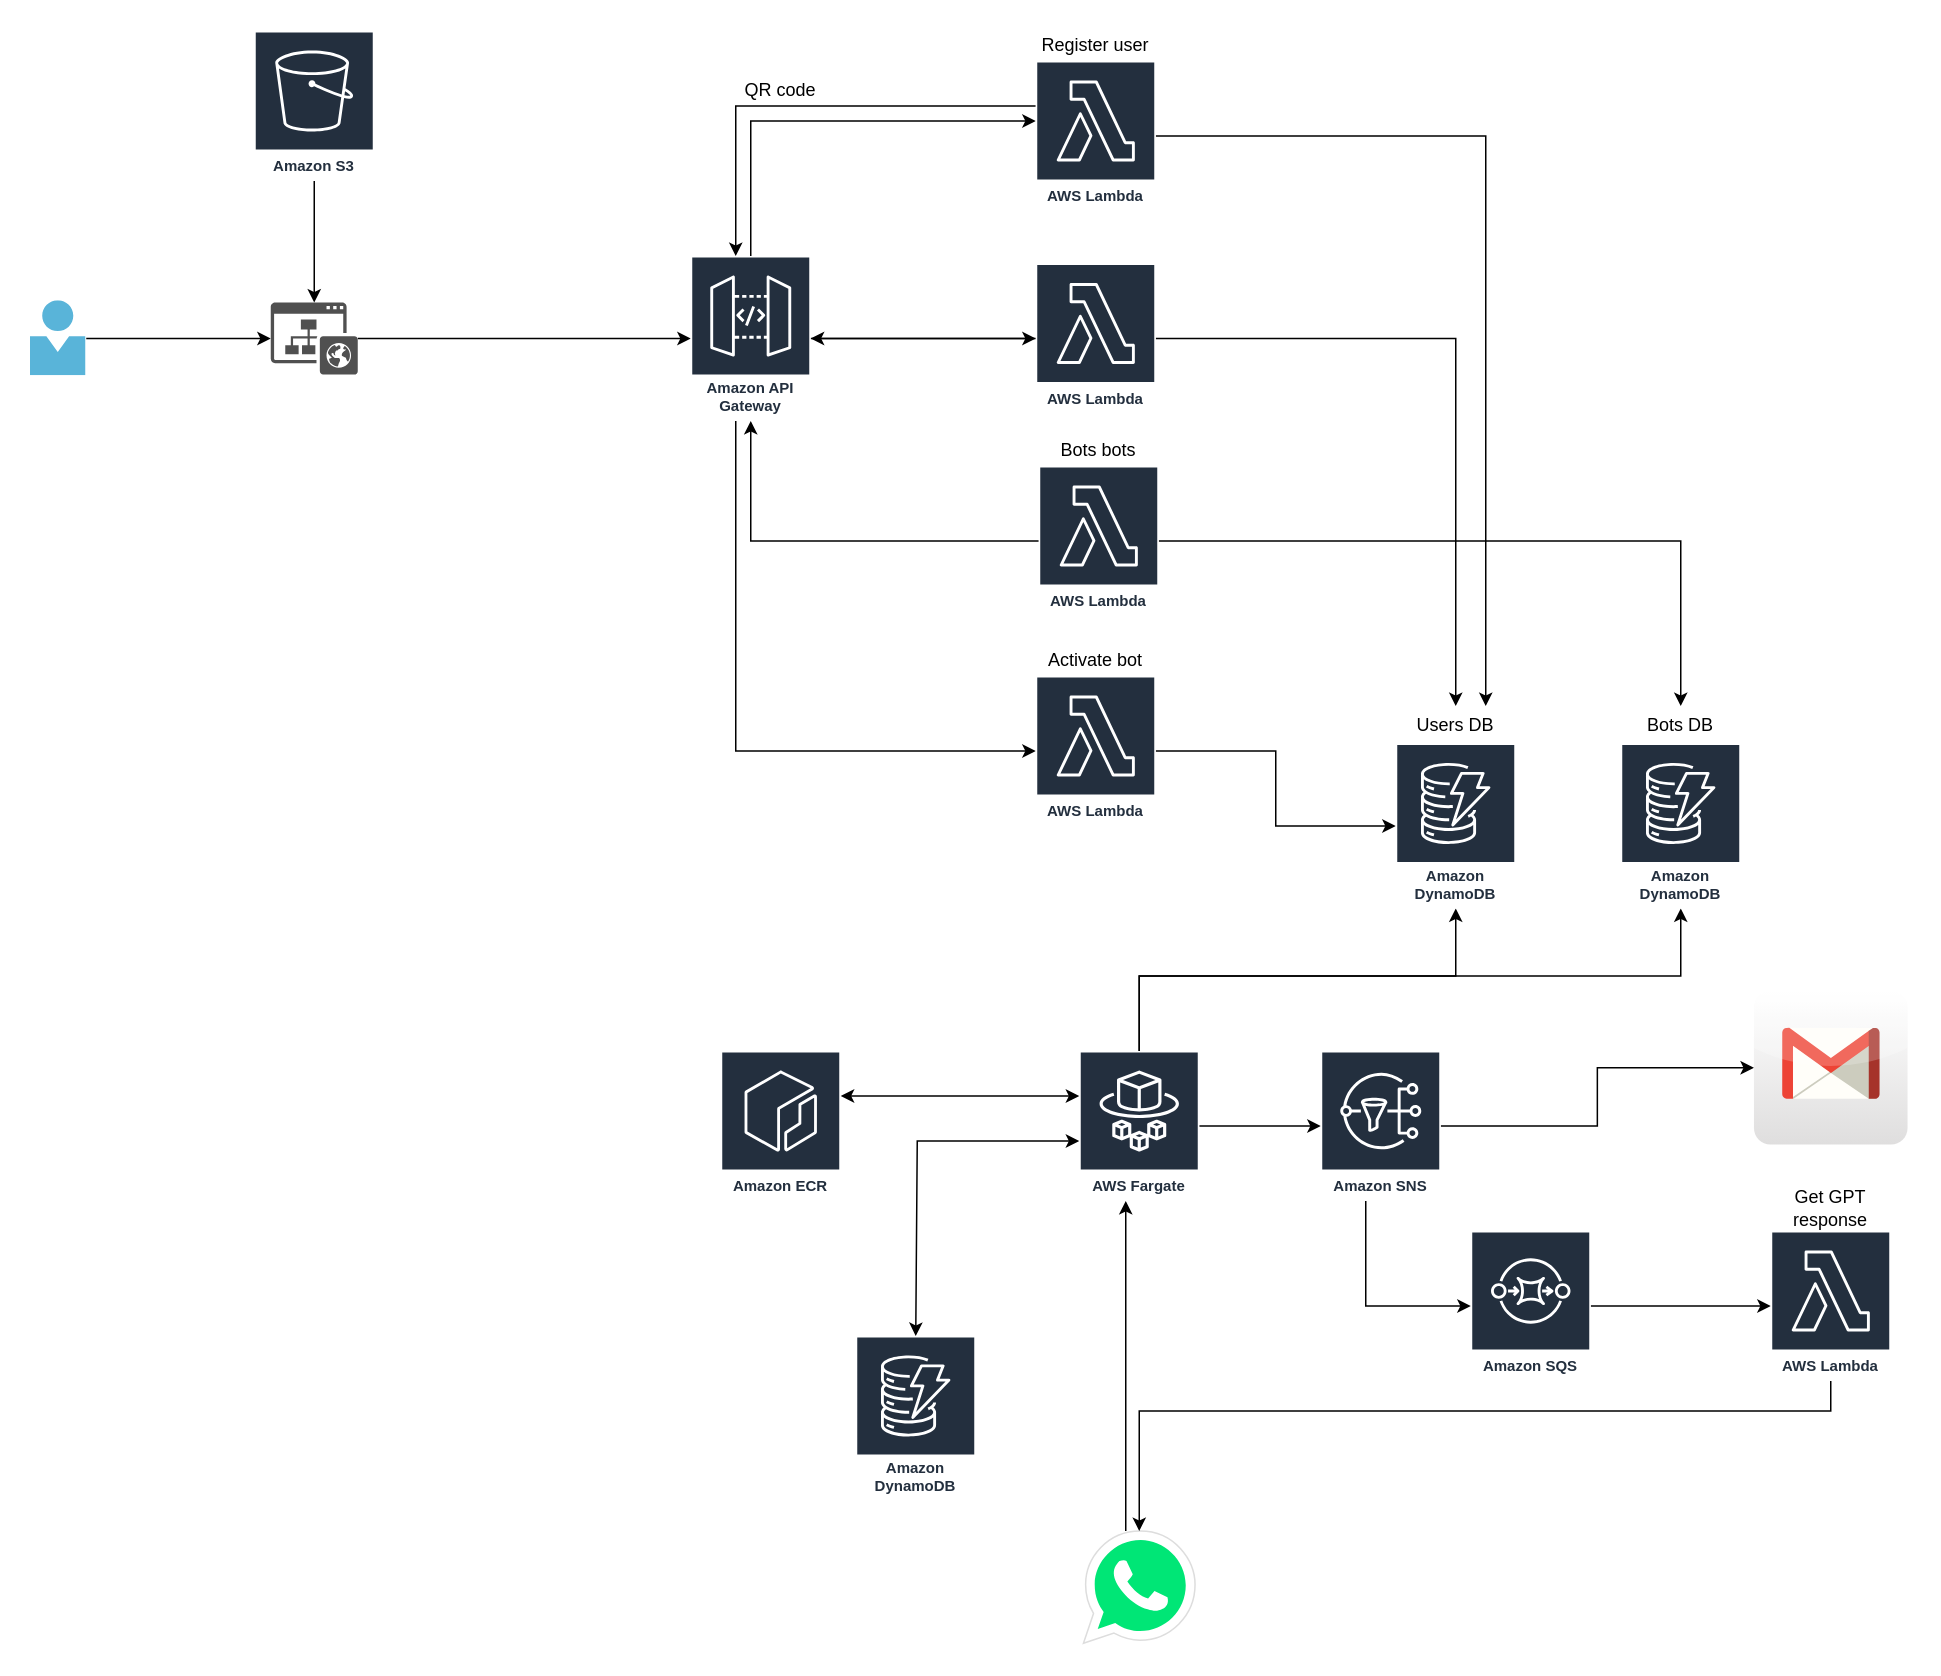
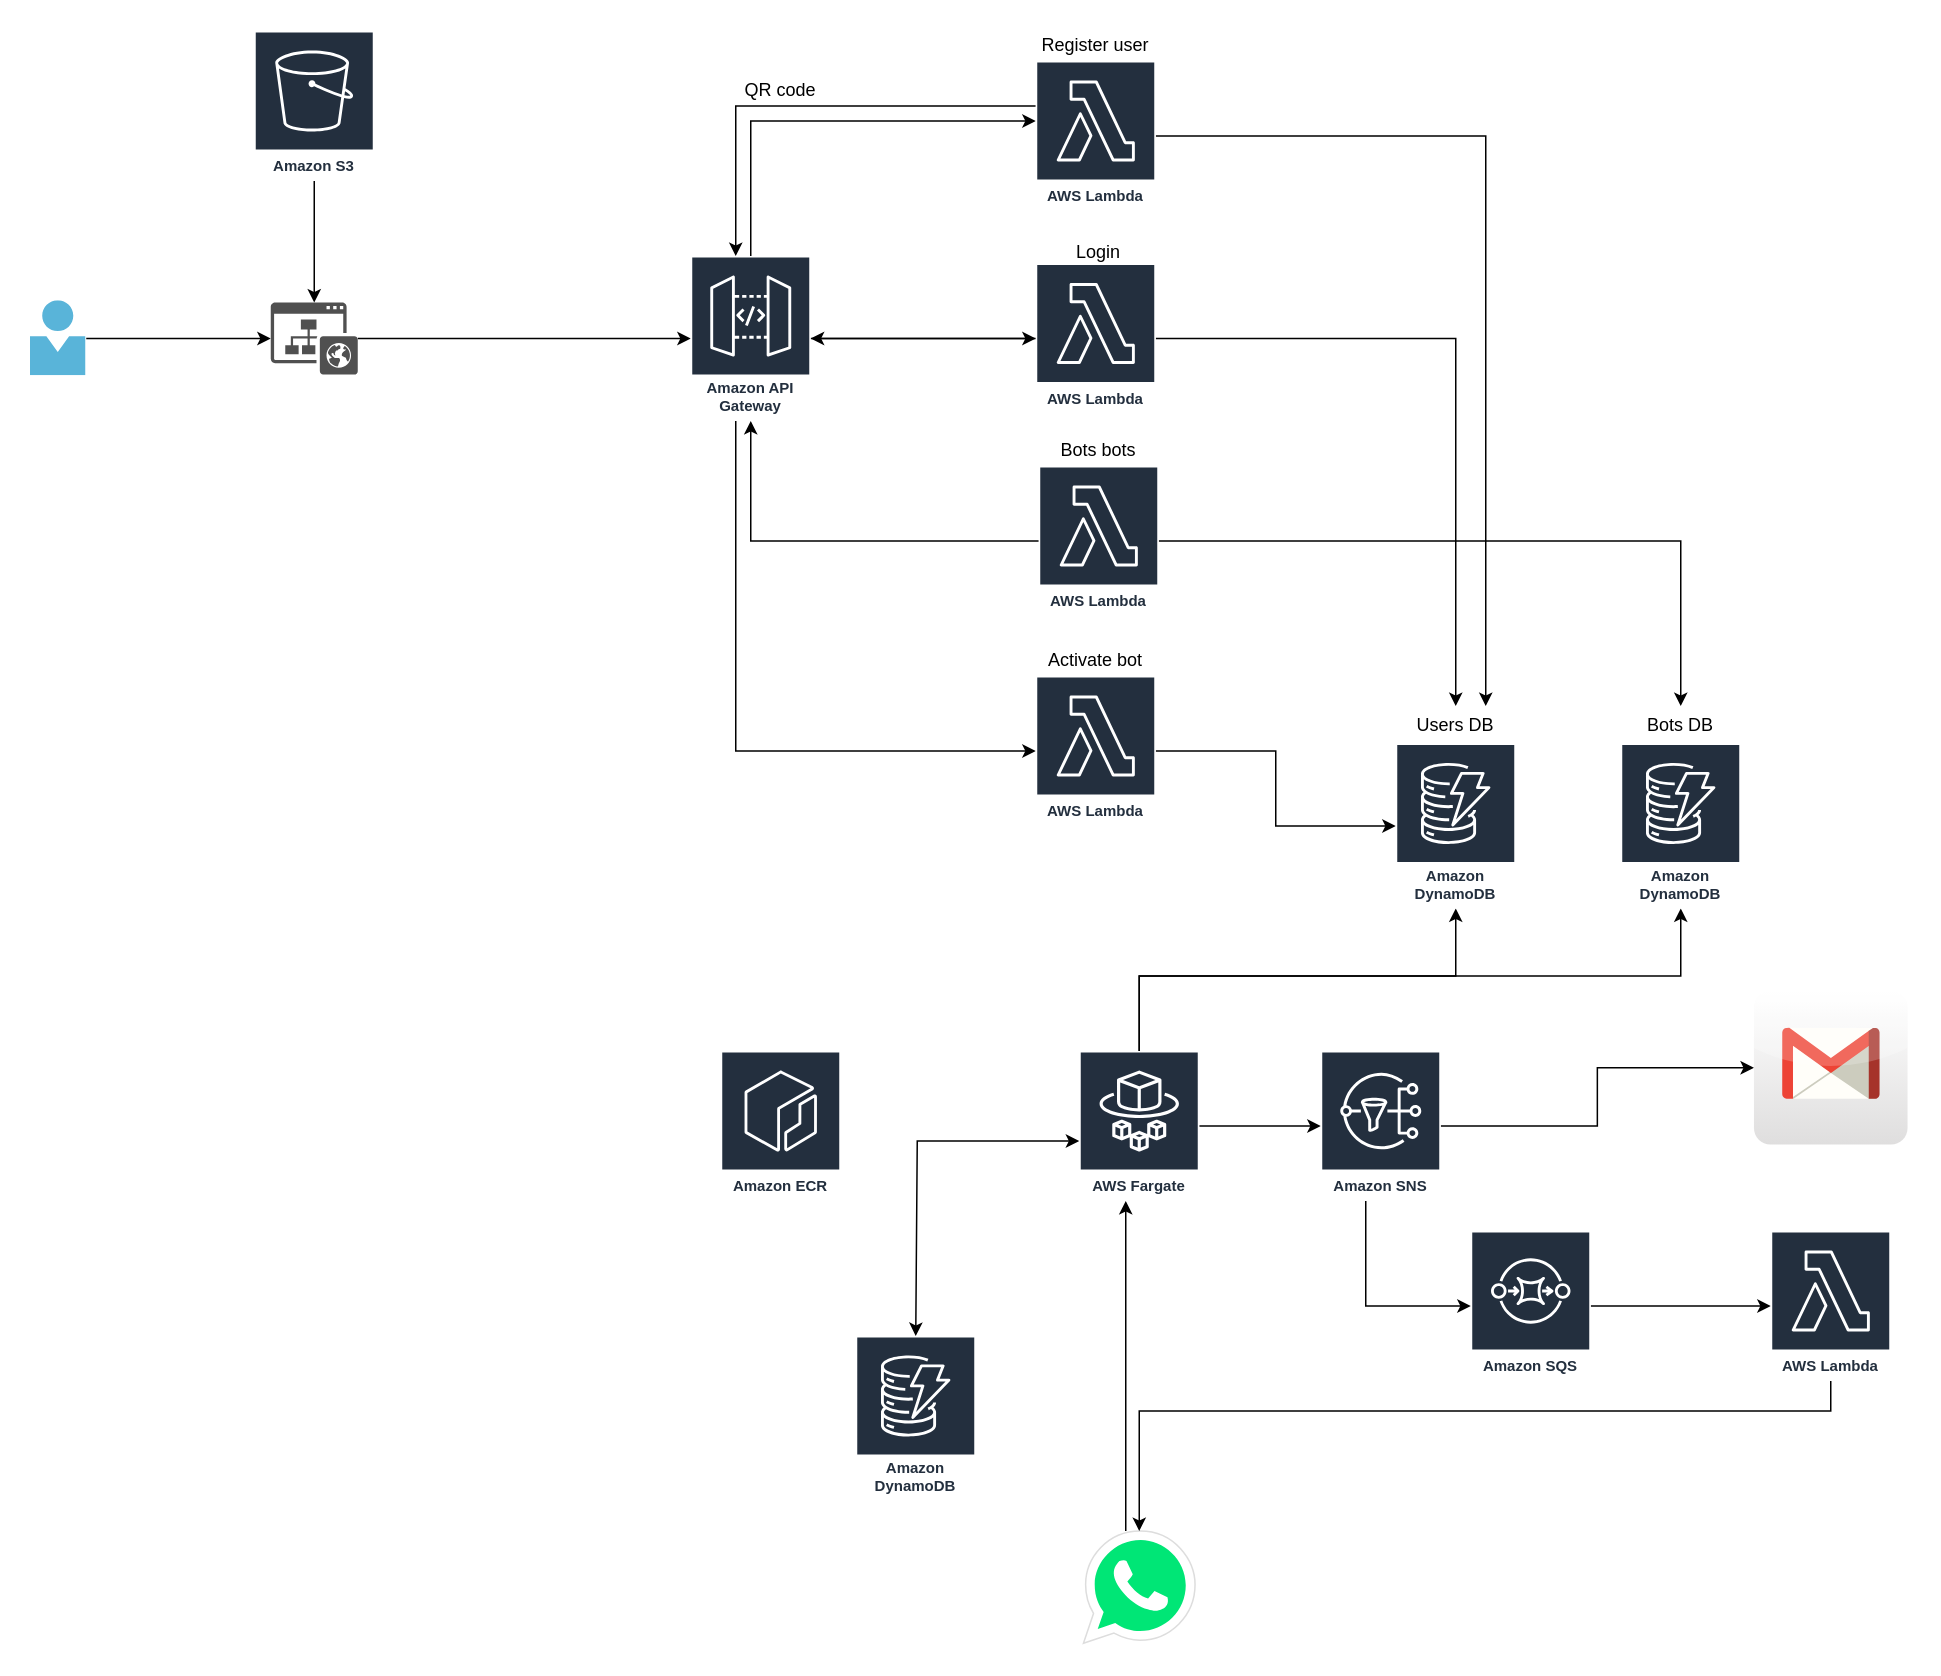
node "Login": added
edge "Amazon ECR" -- "AWS Fargate": removed
node "Get GPT response": removed
